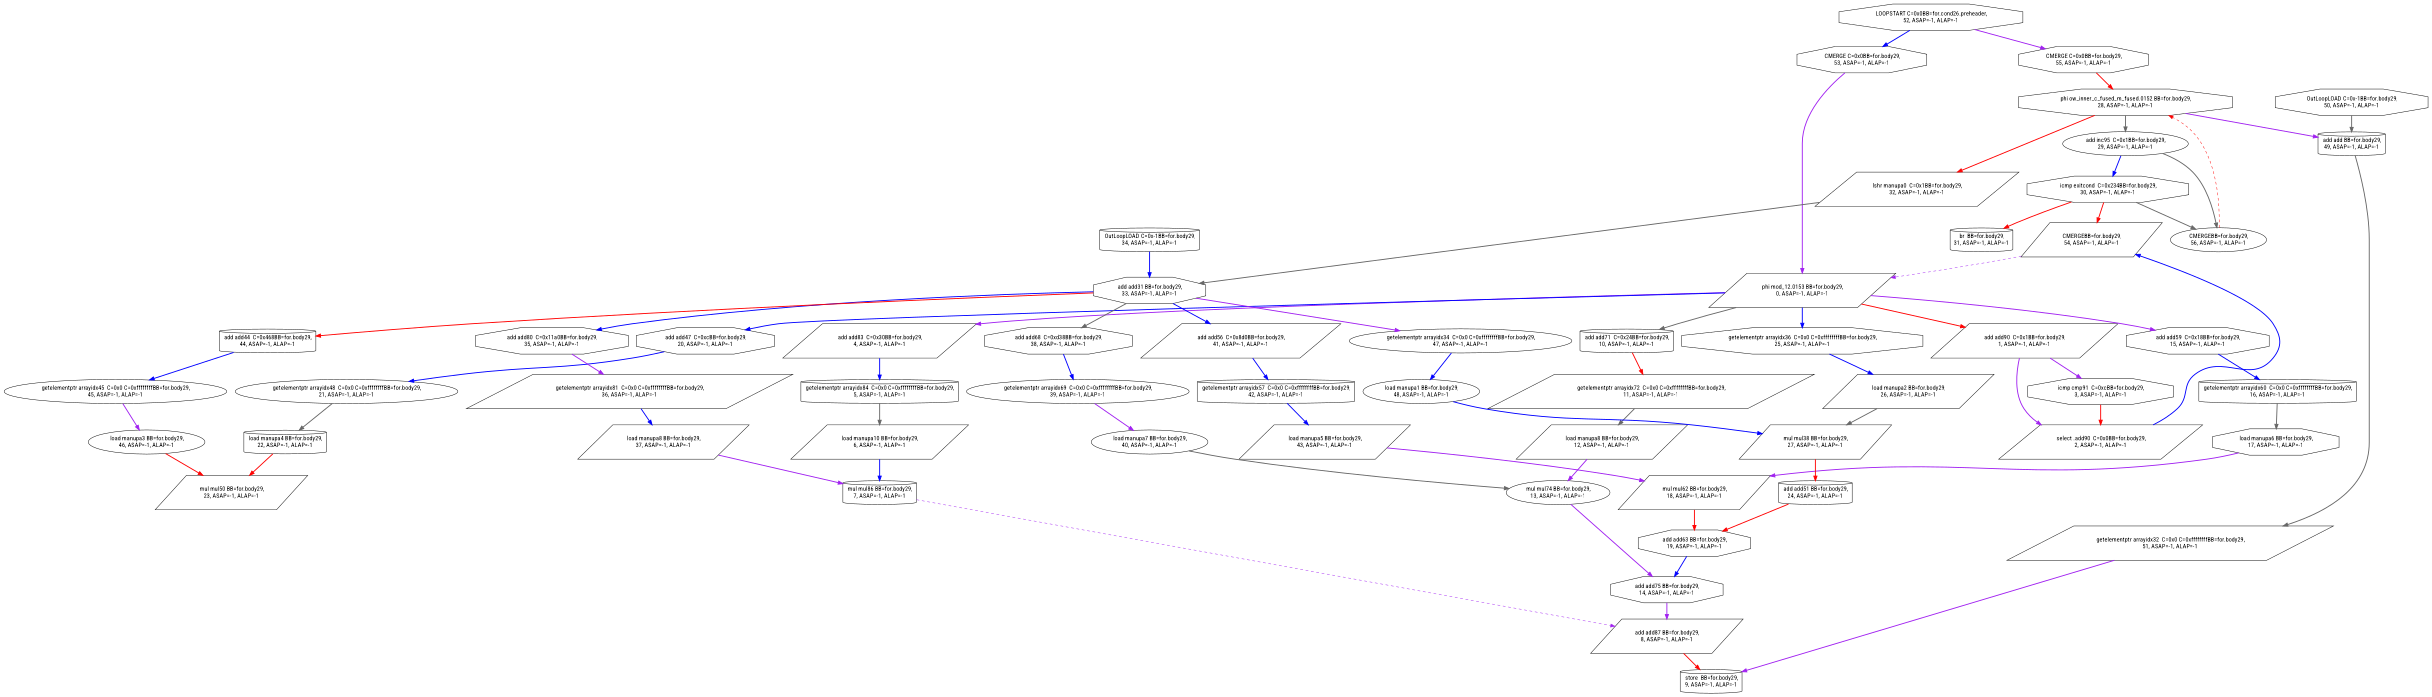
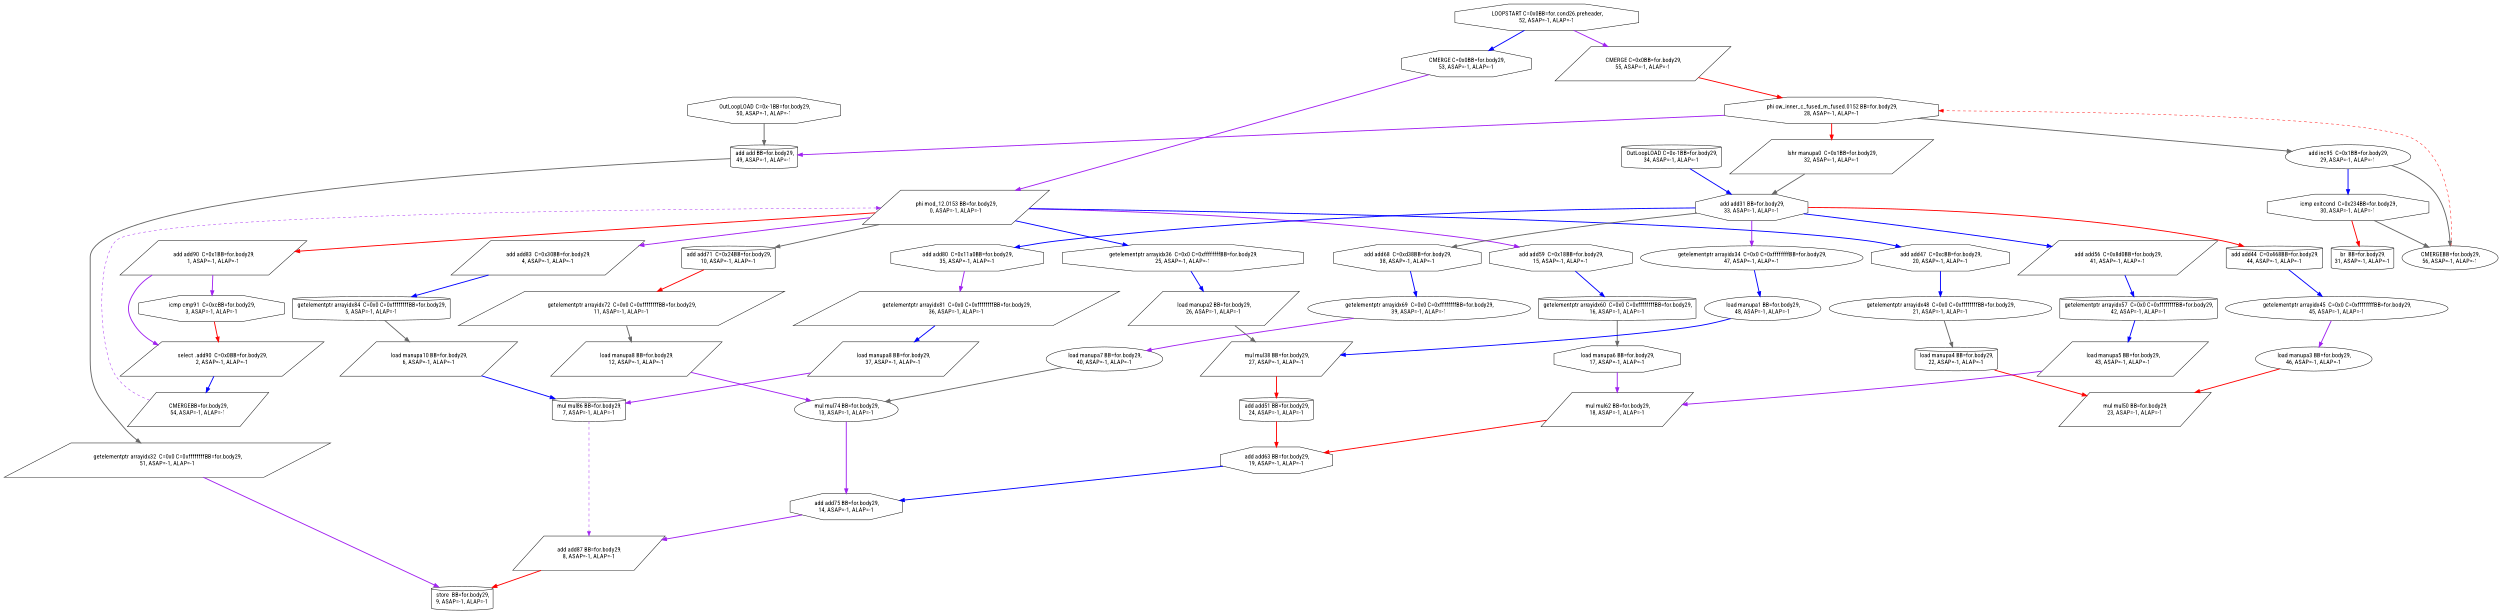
node "CMERGE C=0x0BB=for.body29, 55, ASAP=-1, ALAP=-1": shape octagon -> parallelogram
edge "icmp exitcond  C=0x234BB=for.body29, 30, ASAP=-1, ALAP=-1" -> "CMERGEBB=for.body29, 54, ASAP=-1, ALAP=-1": removed
